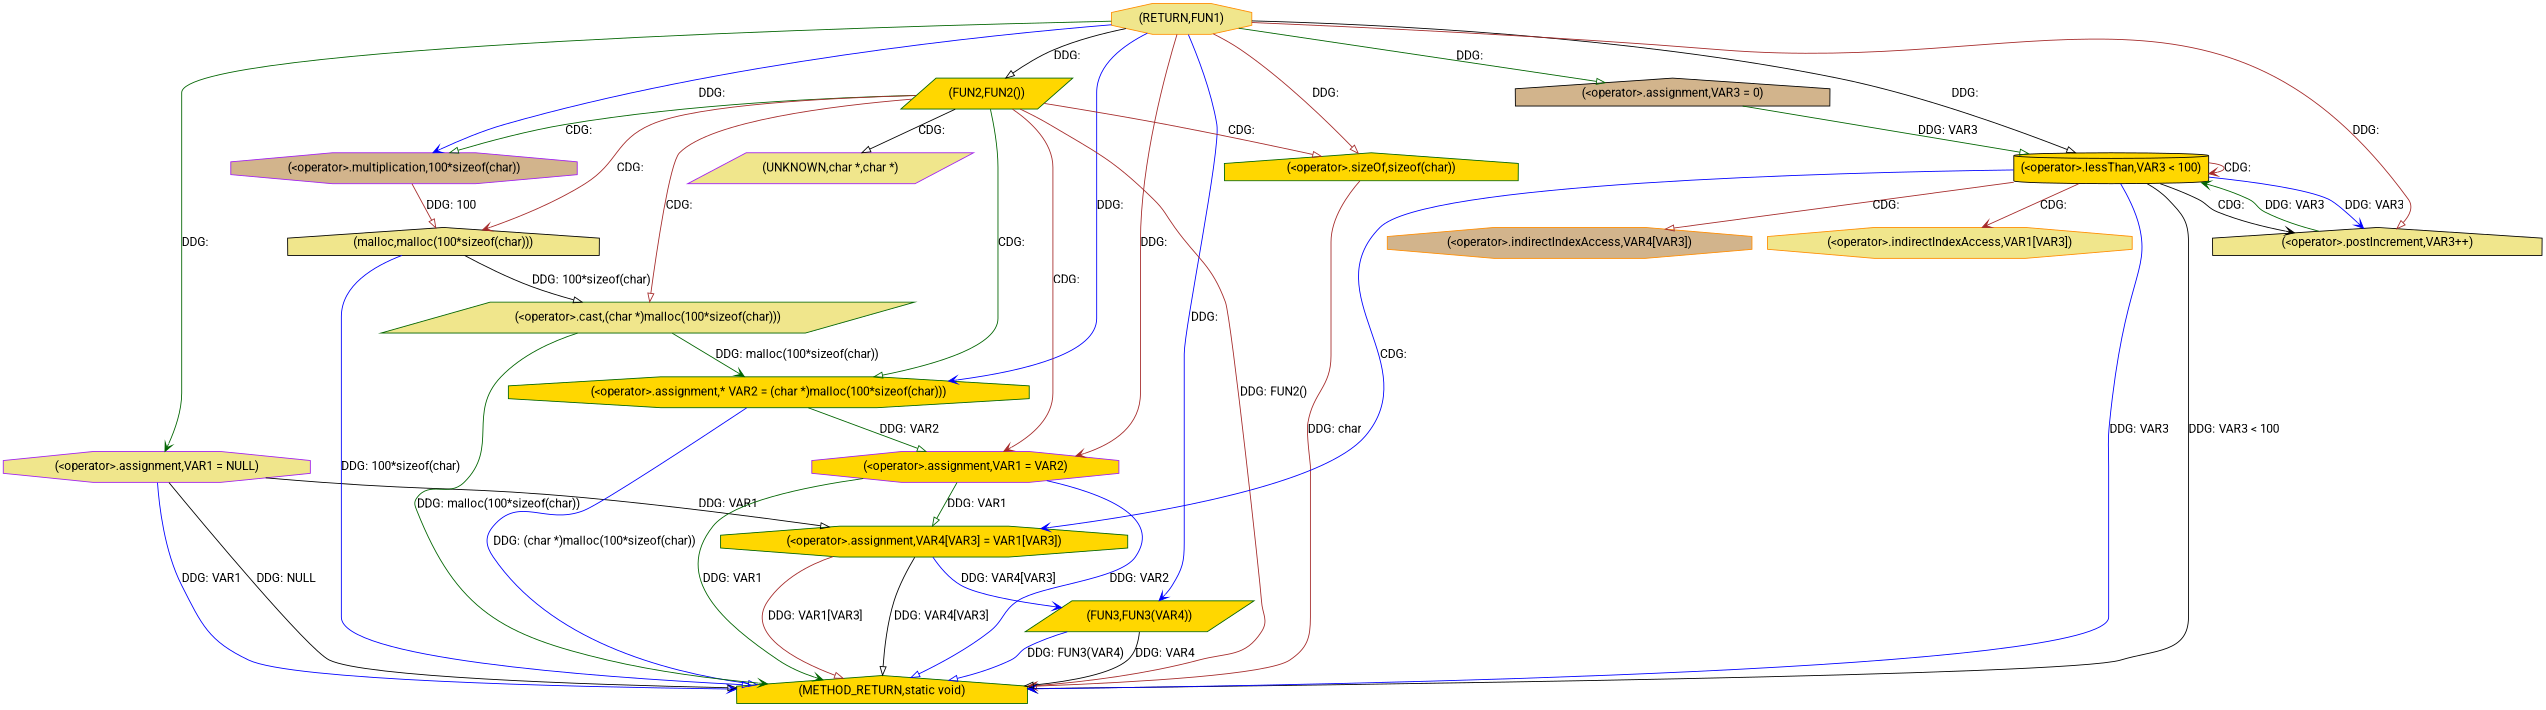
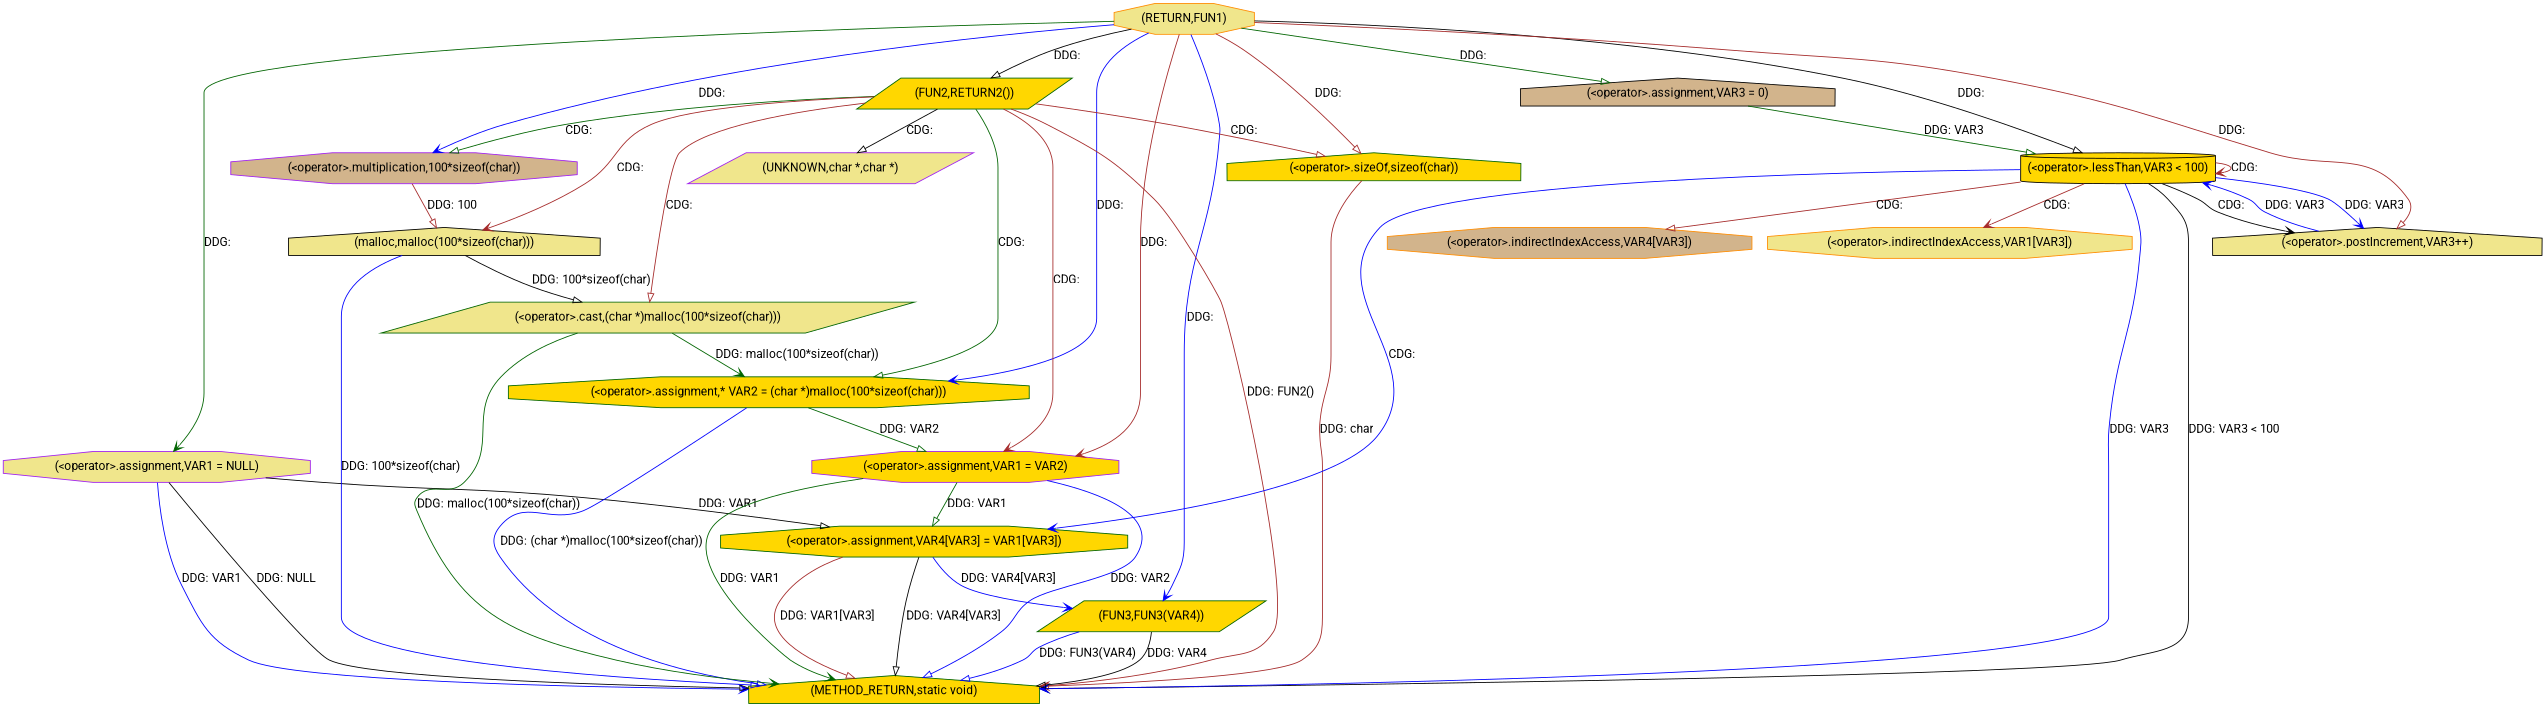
node "(FUN2,FUN2())": label "(FUN2,FUN2())" -> "(FUN2,RETURN2())"
edge "(<operator>.postIncrement,VAR3++)" -> "(<operator>.lessThan,VAR3 < 100)": color darkgreen -> blue
